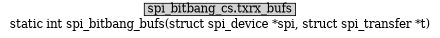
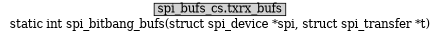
node "spi_bitbang_cs.txrx_bufs": label "spi_bitbang_cs.txrx_bufs" -> "spi_bufs_cs.txrx_bufs"
